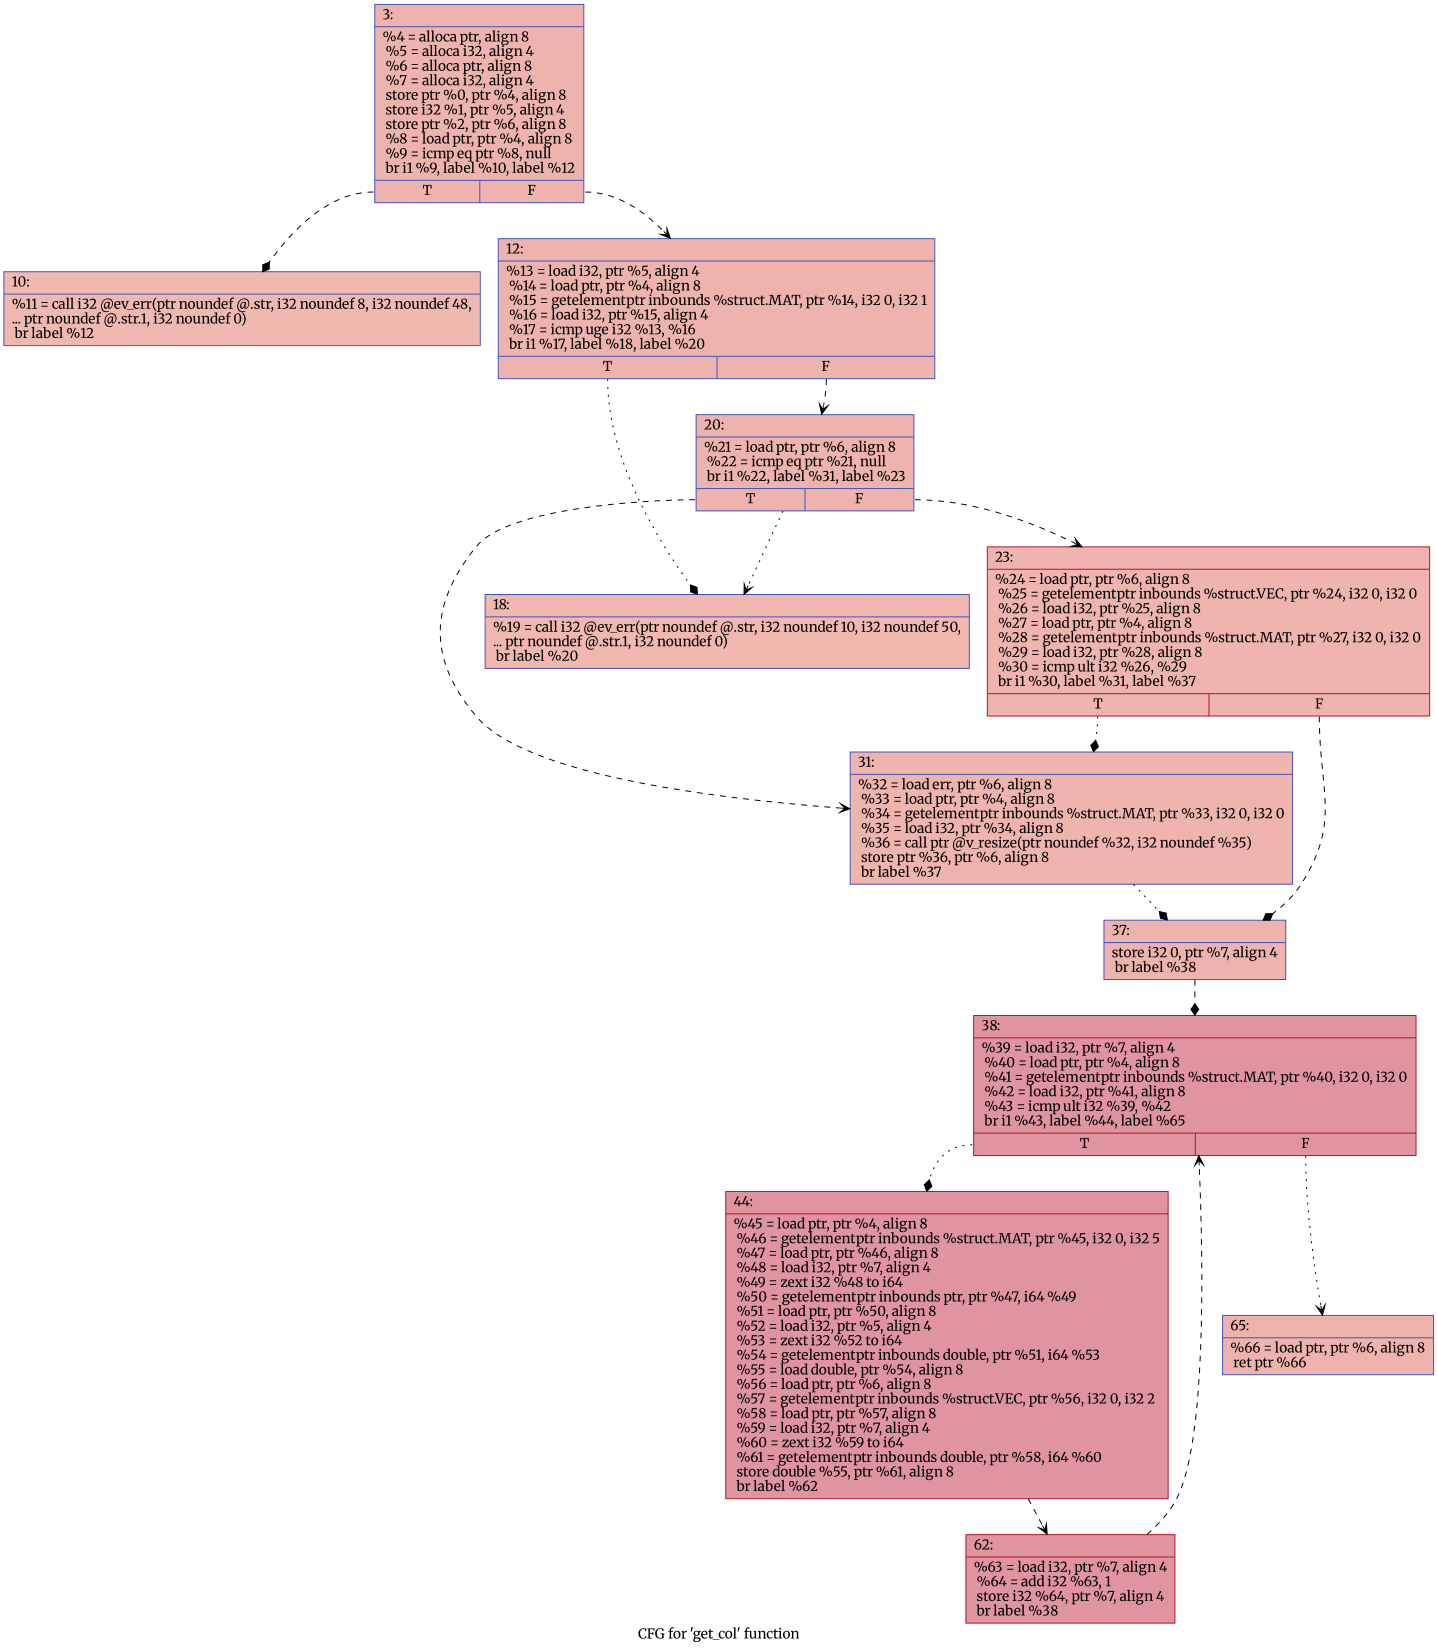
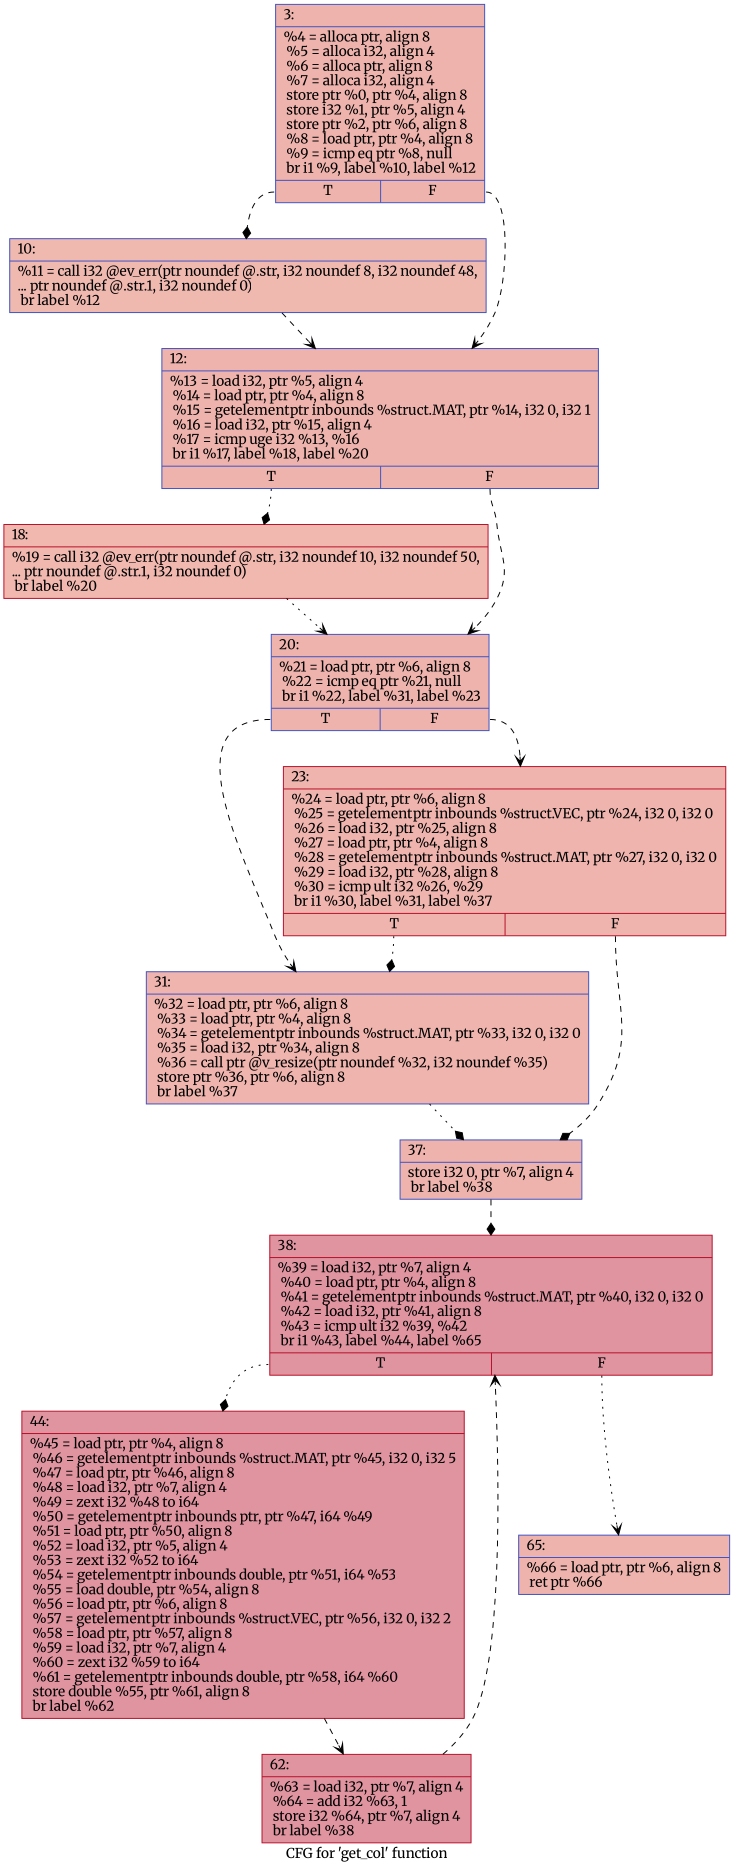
edge "10:" -> "12:": added
edge "20:" -> "18:": reversed
node "18:": color #3d50c3ff -> #b70d28ff
node "31:": text "%32 = load err, ptr %6, align 8" -> "%32 = load ptr, ptr %6, align 8"
